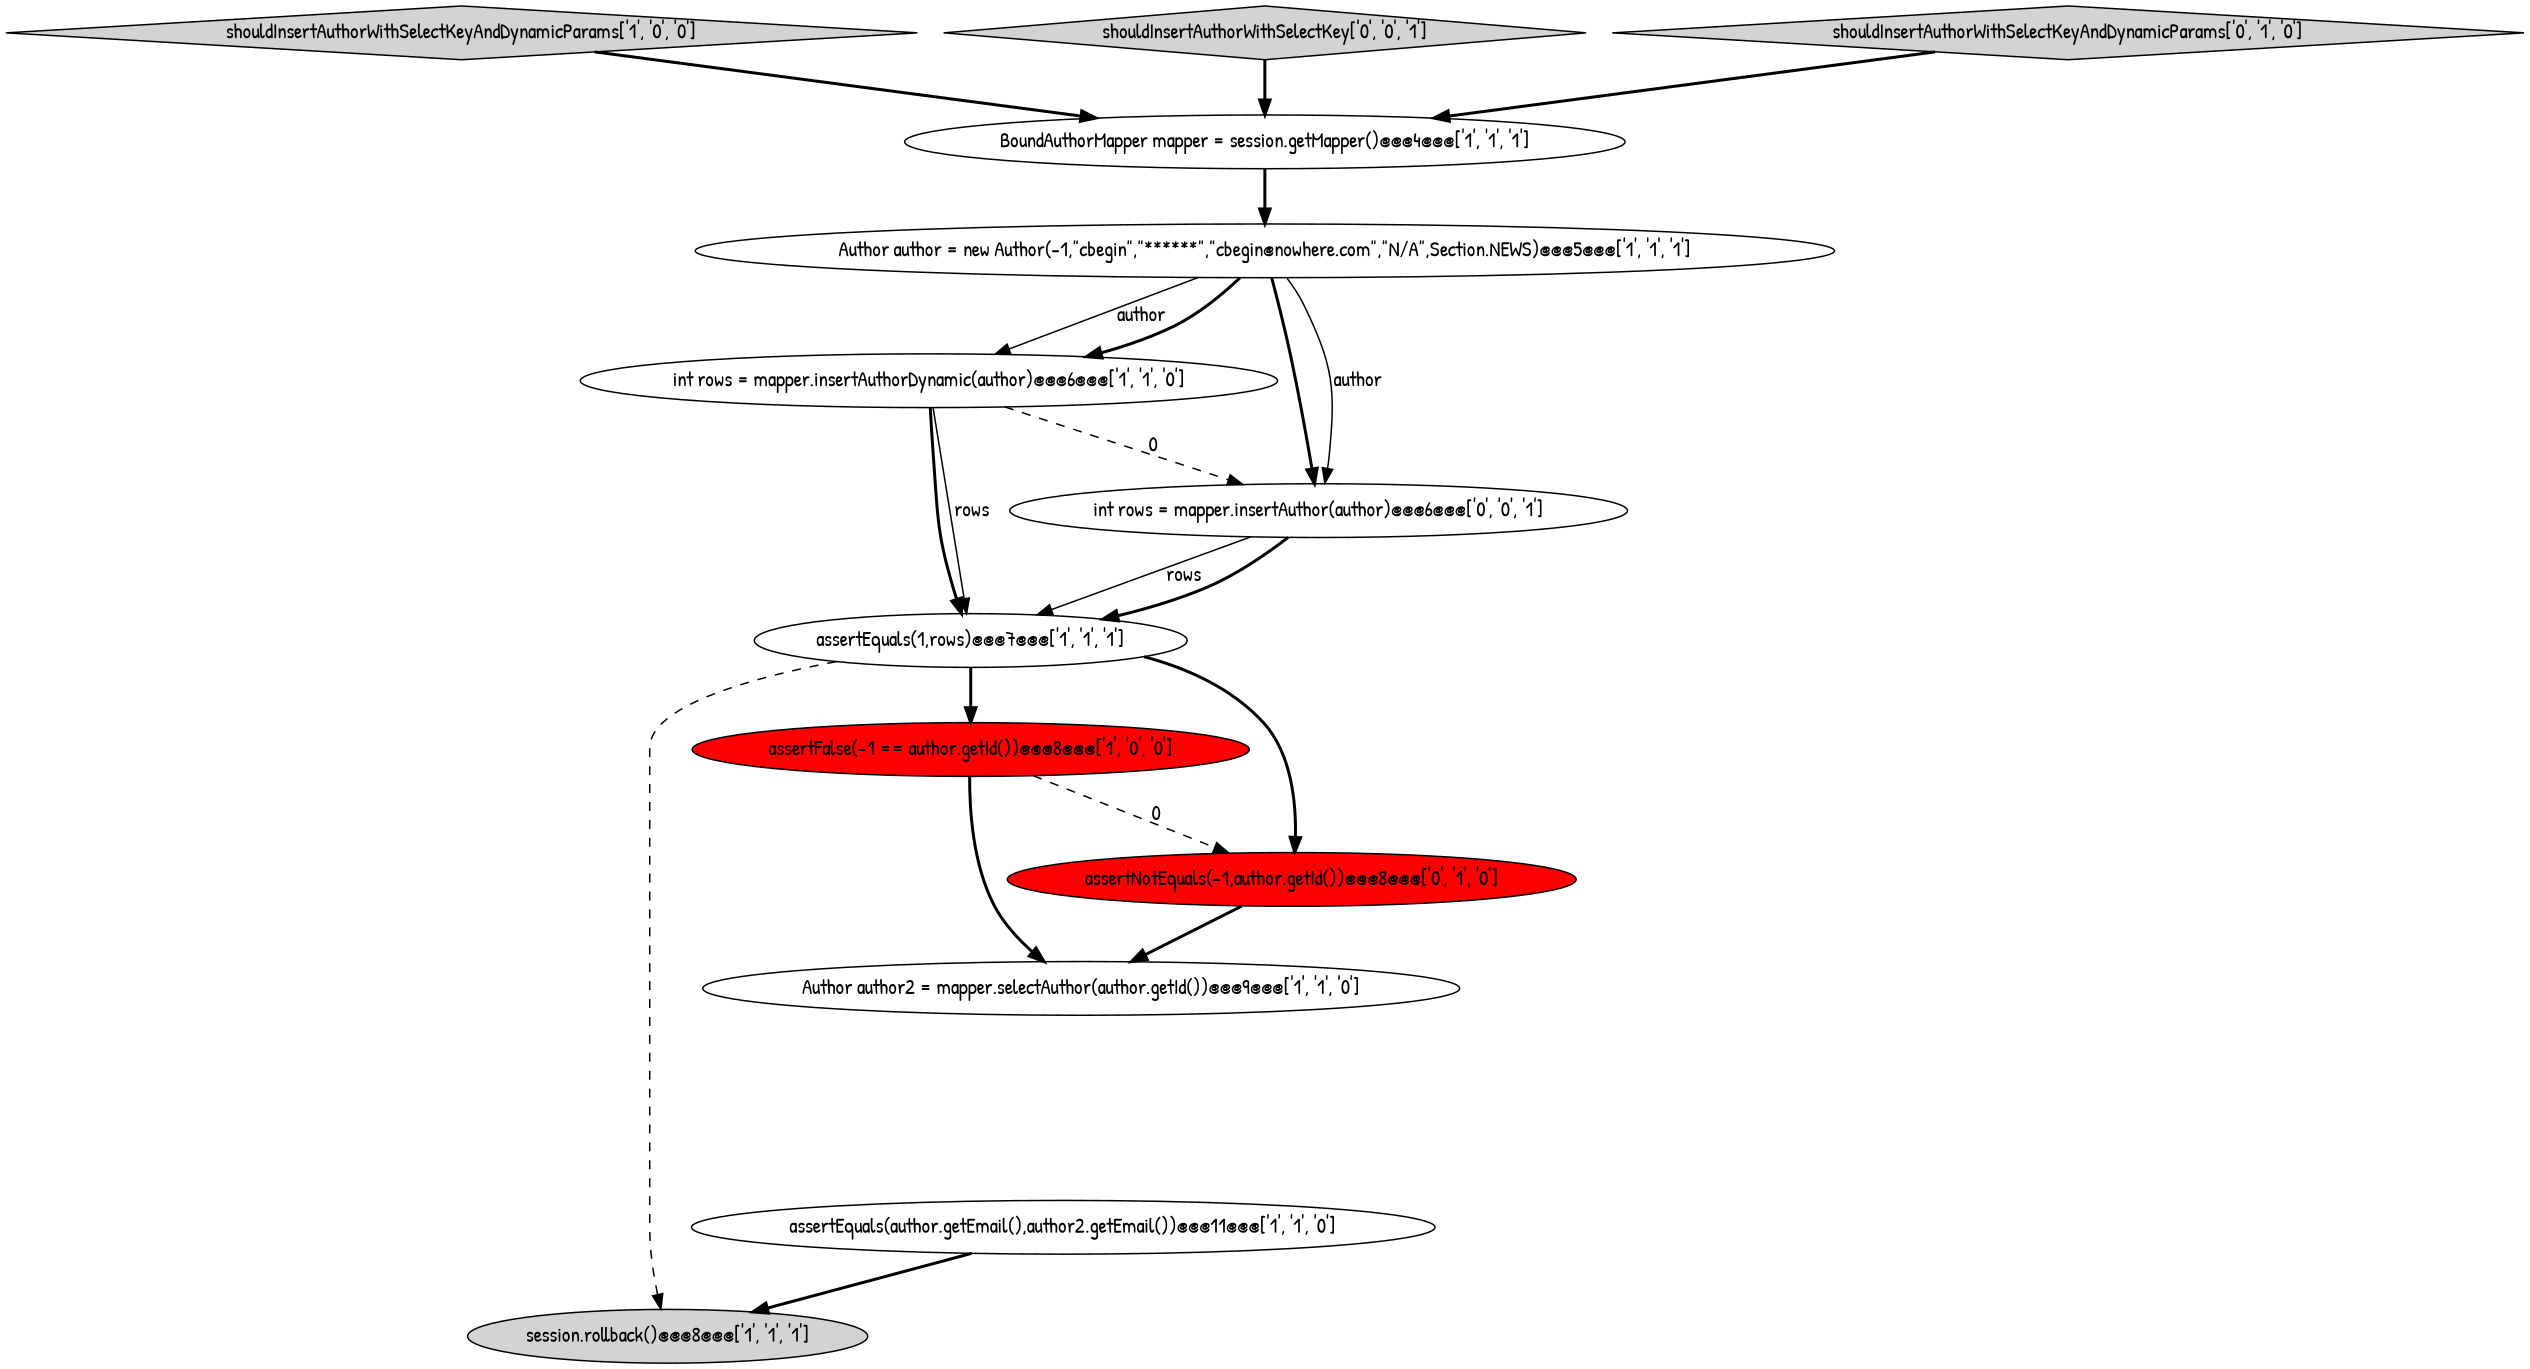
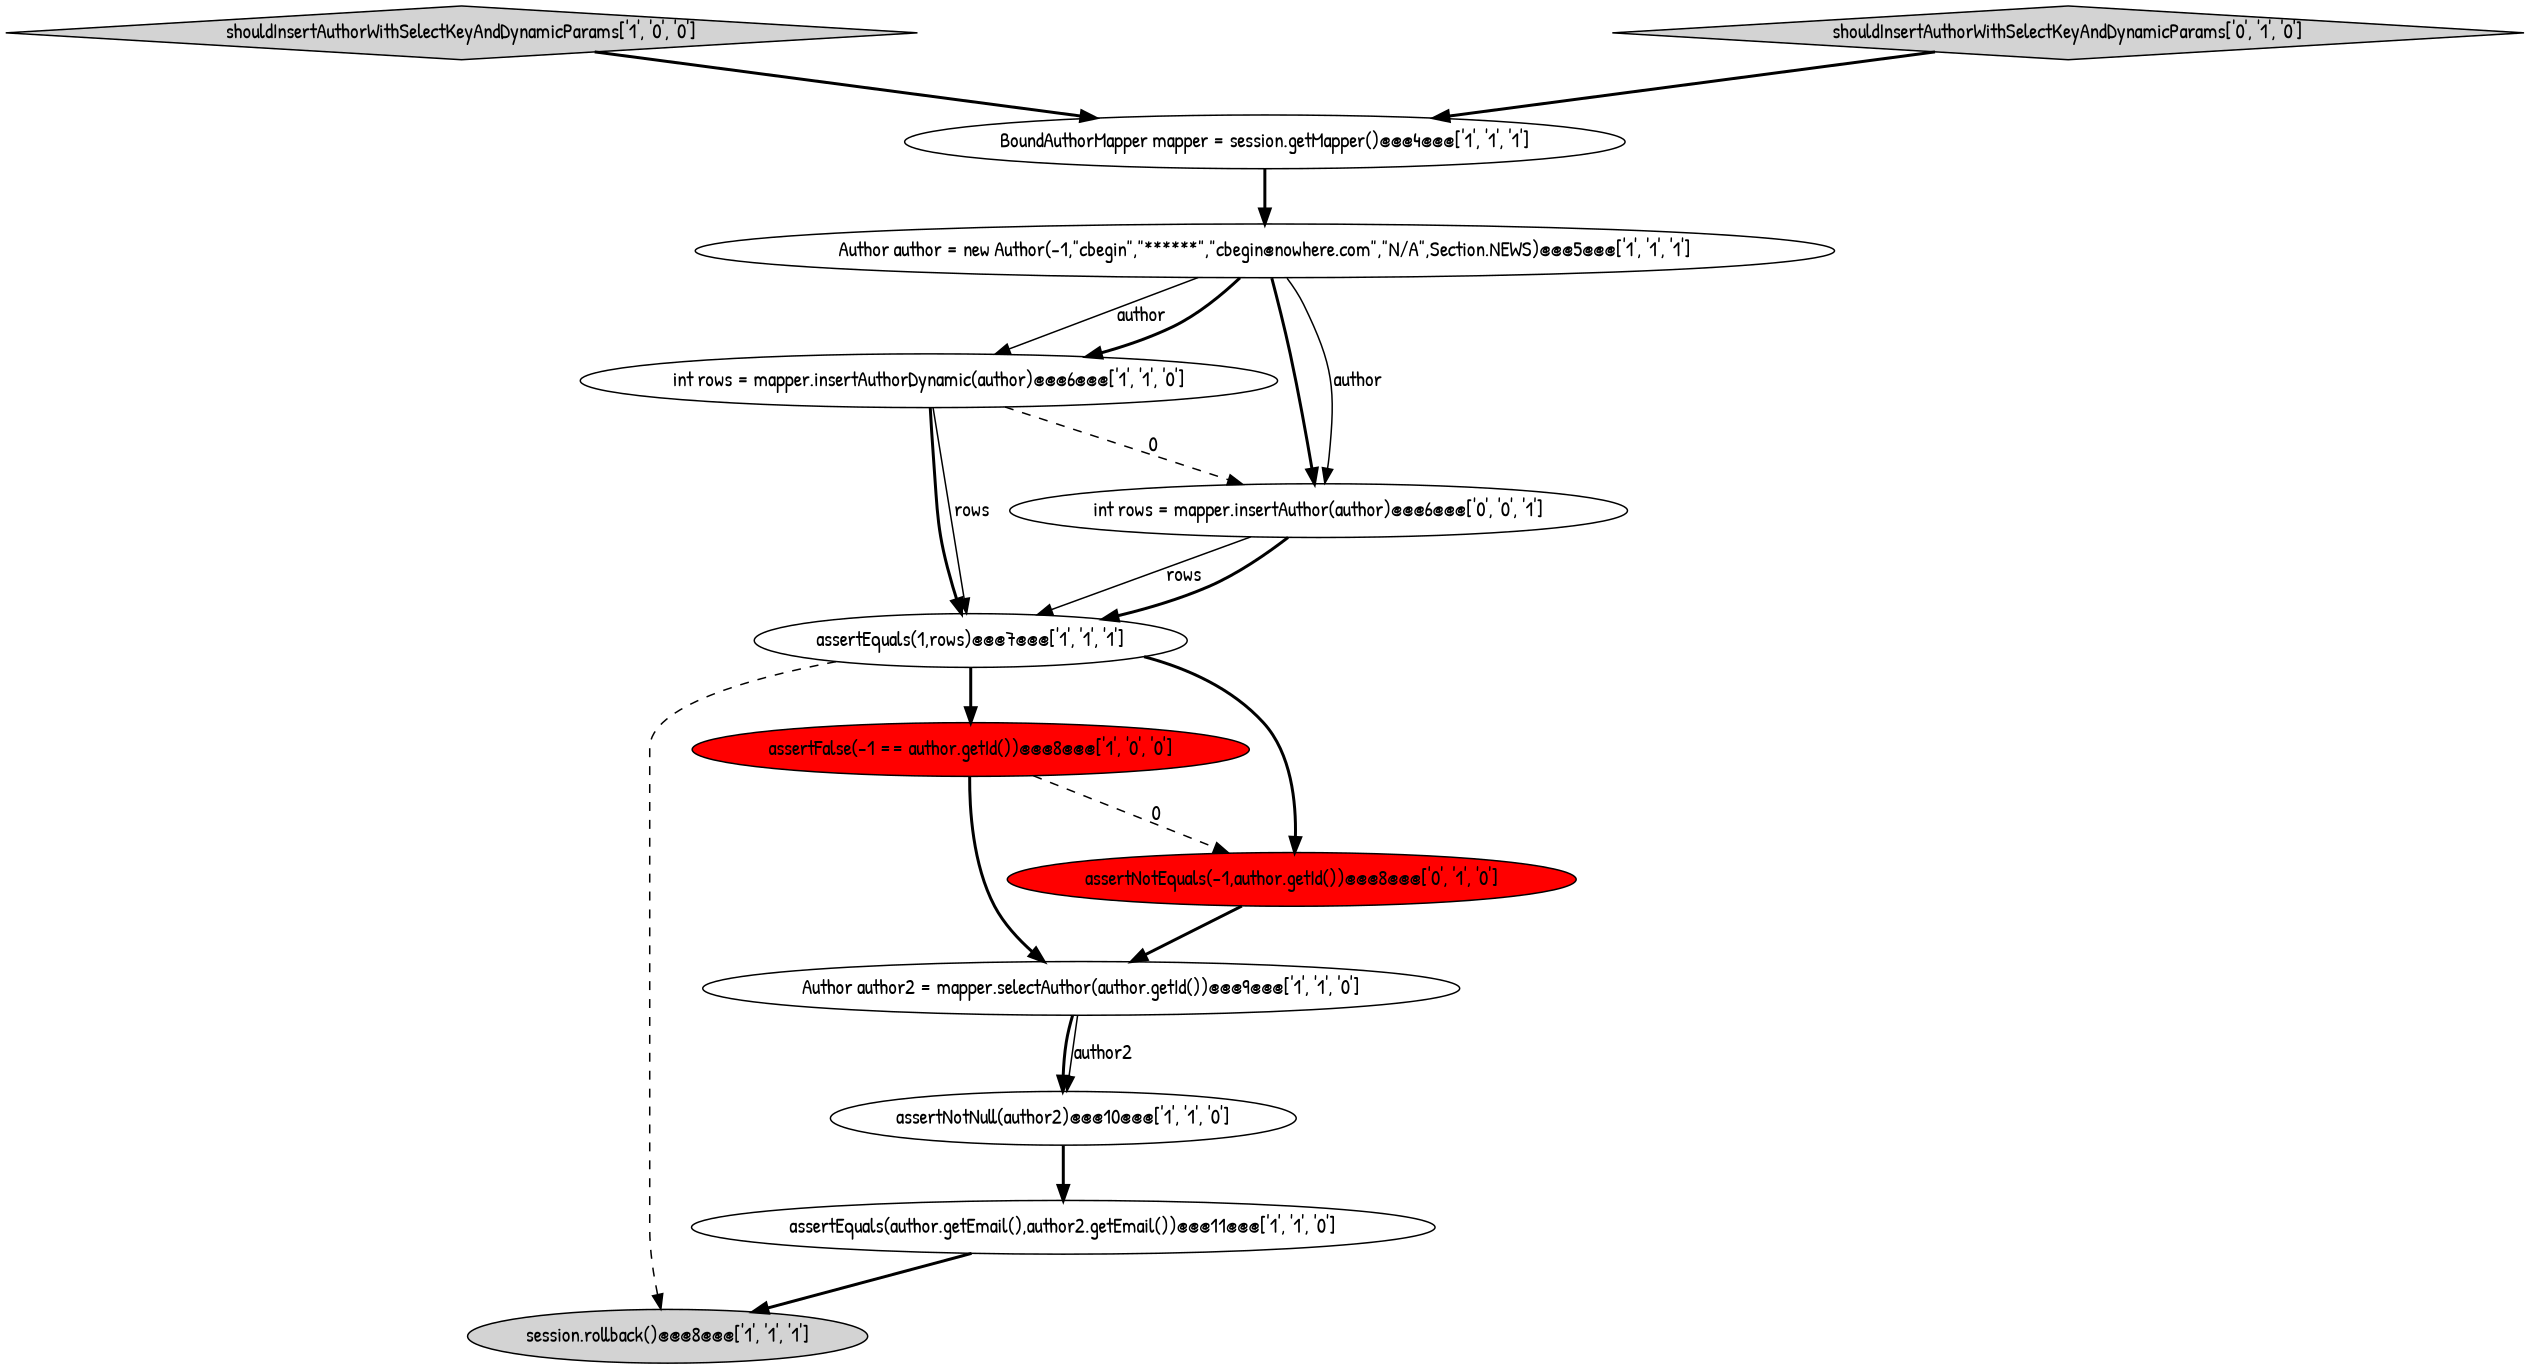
node "shouldInsertAuthorWithSelectKey['0', '0', '1']": removed
node "assertNotNull(author2)@@@10@@@['1', '1', '0']": added
